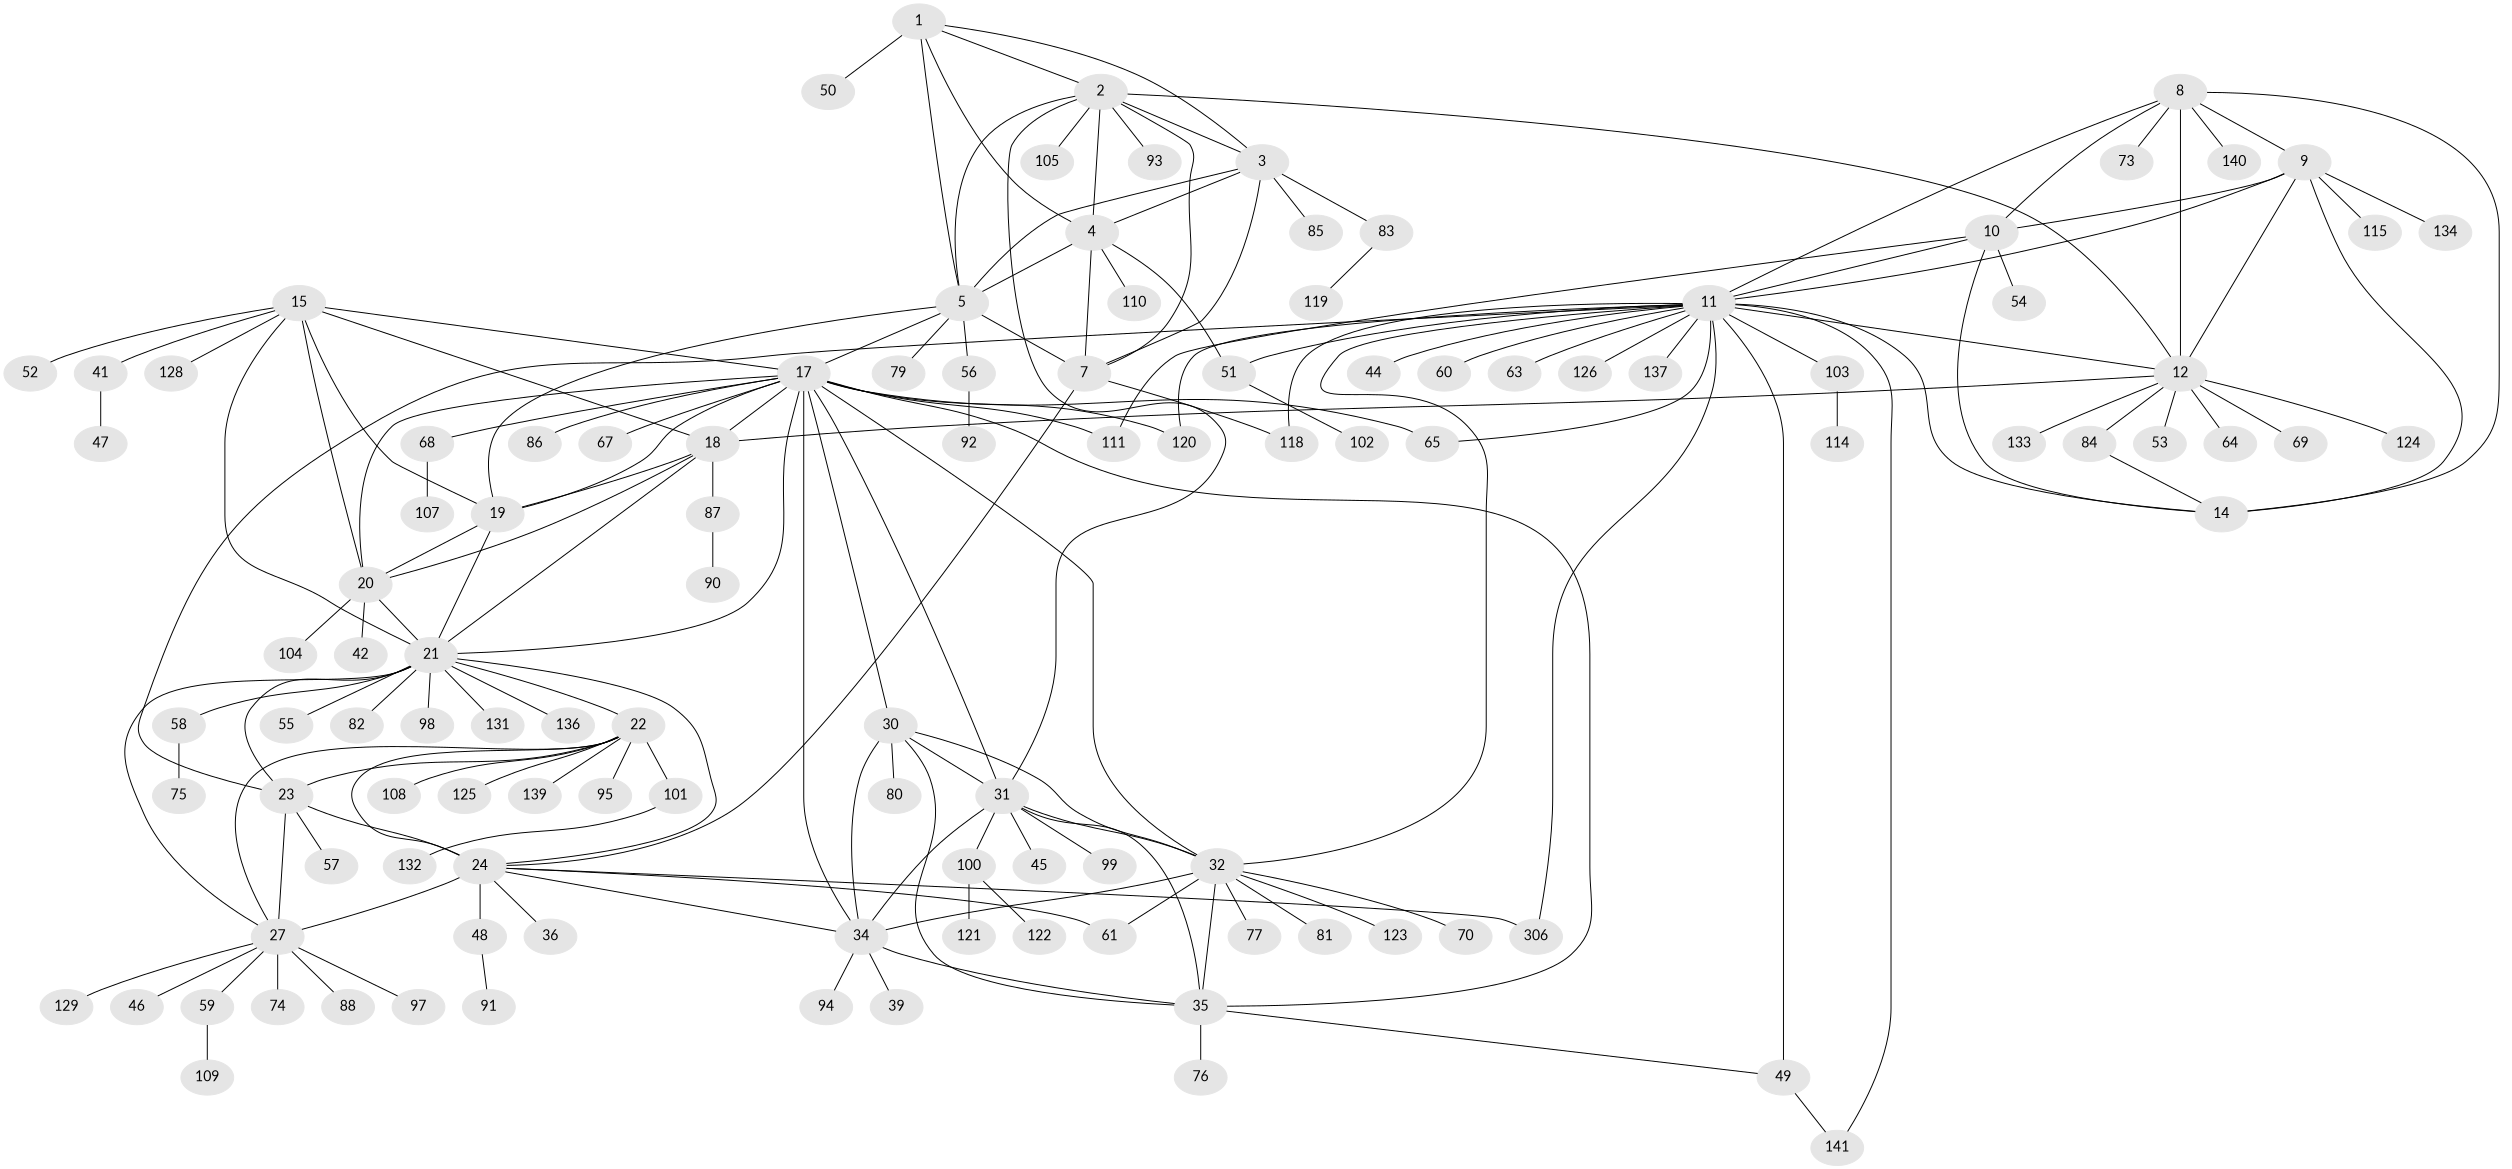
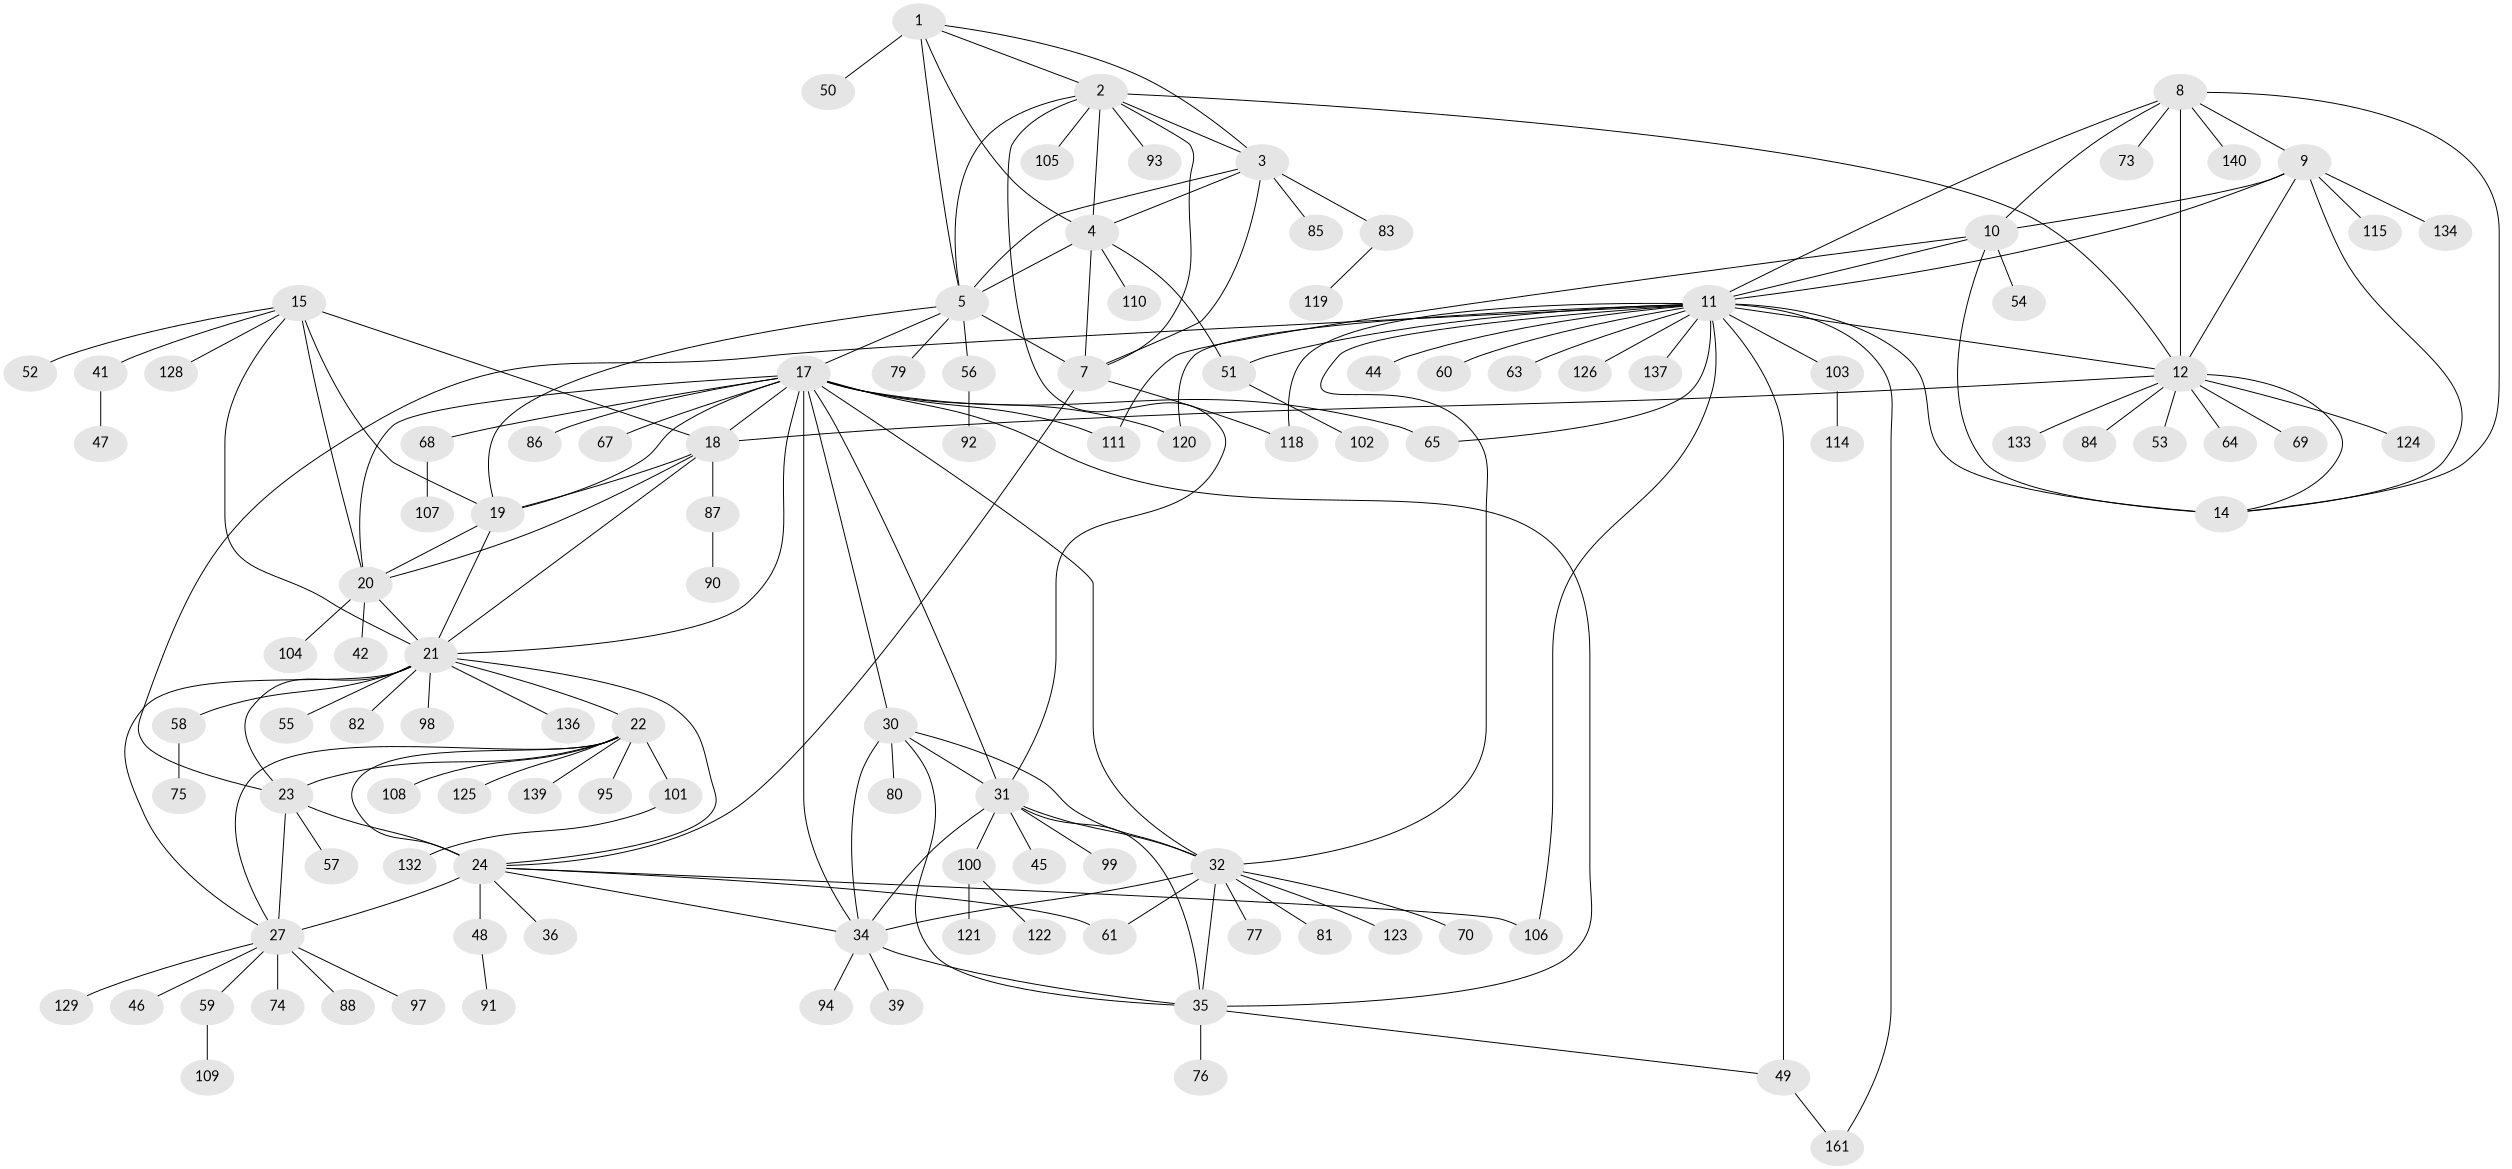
edge "15" -- "17": removed
edge "84" -- "14": now "12" -- "14"
node "131": removed
node "306": label "306" -> "106"
node "141": label "141" -> "161"
